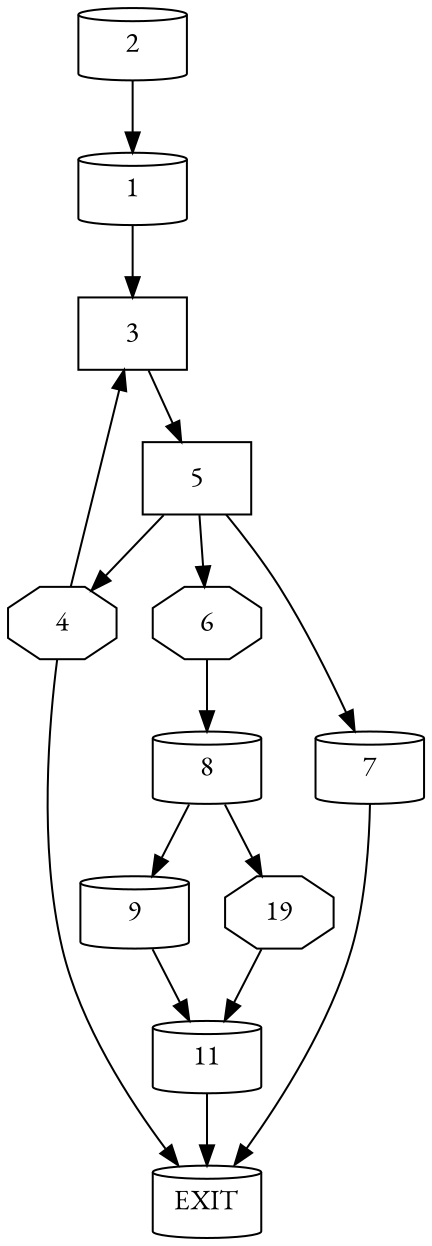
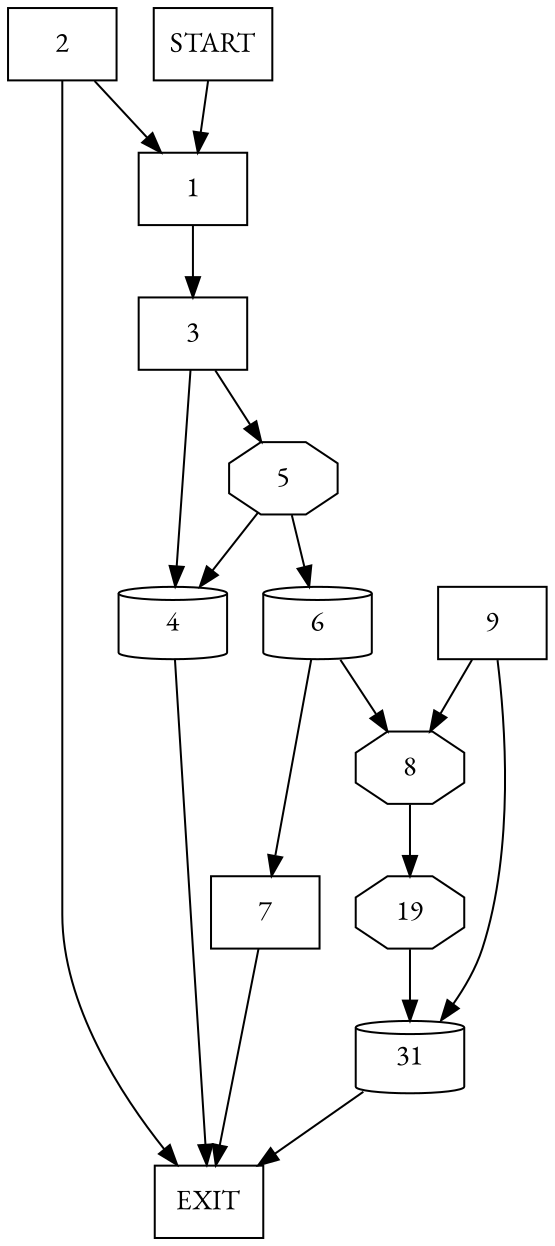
node "2": shape cylinder -> box
node "START": added
node "1": shape cylinder -> box
node "5": shape box -> octagon
edge "4" -> "3": reversed
edge "5" -> "7": now "6" -> "7"
node "4": shape octagon -> cylinder
node "6": shape octagon -> cylinder
edge "2" -> "EXIT": added
node "8": shape cylinder -> octagon
node "7": shape cylinder -> box
edge "8" -> "9": reversed
node "9": shape cylinder -> box
node "11": label "11" -> "31"
node "EXIT": shape cylinder -> box
